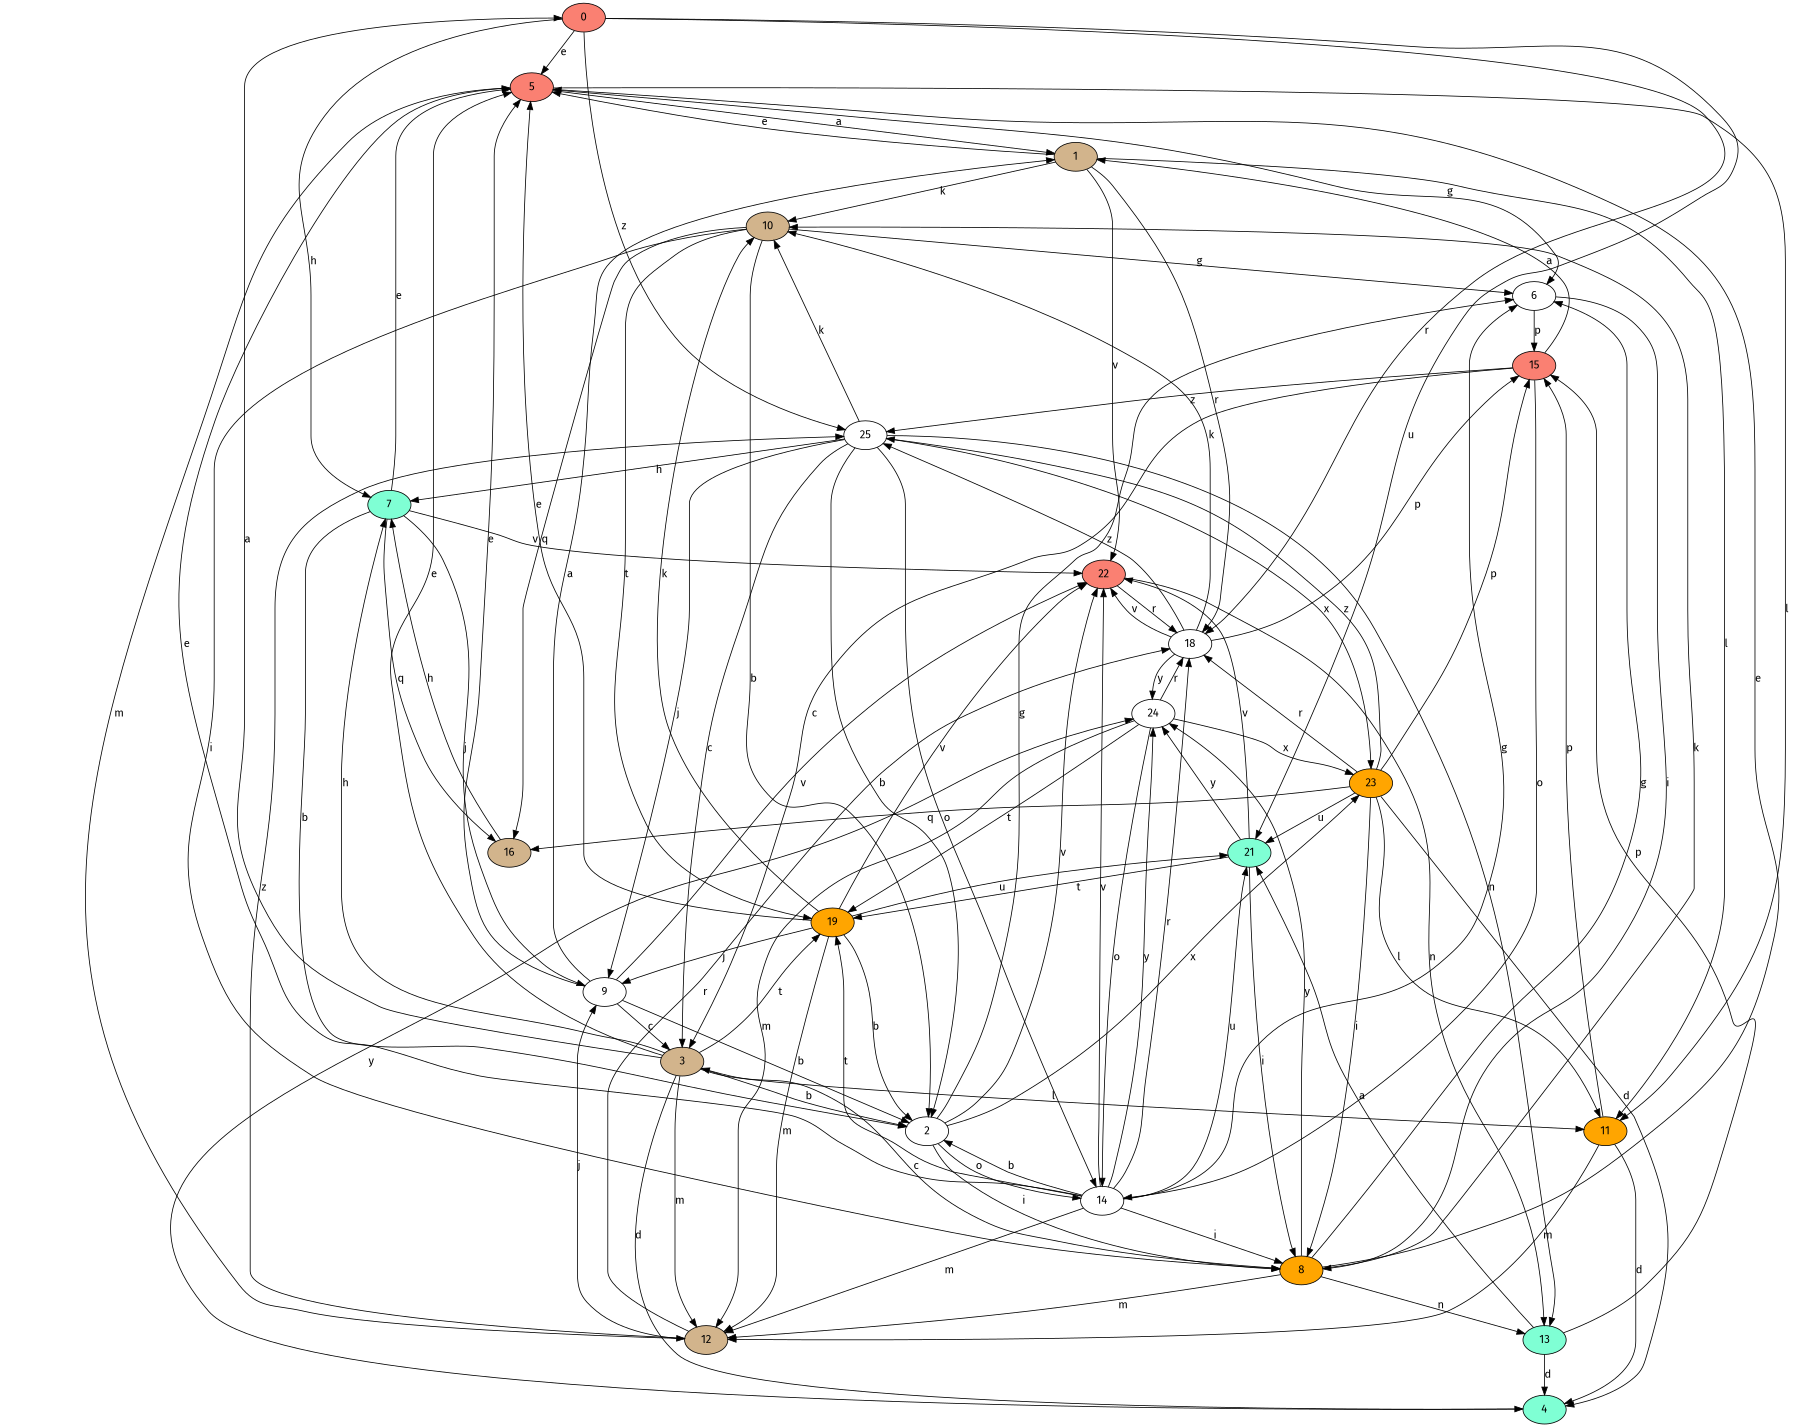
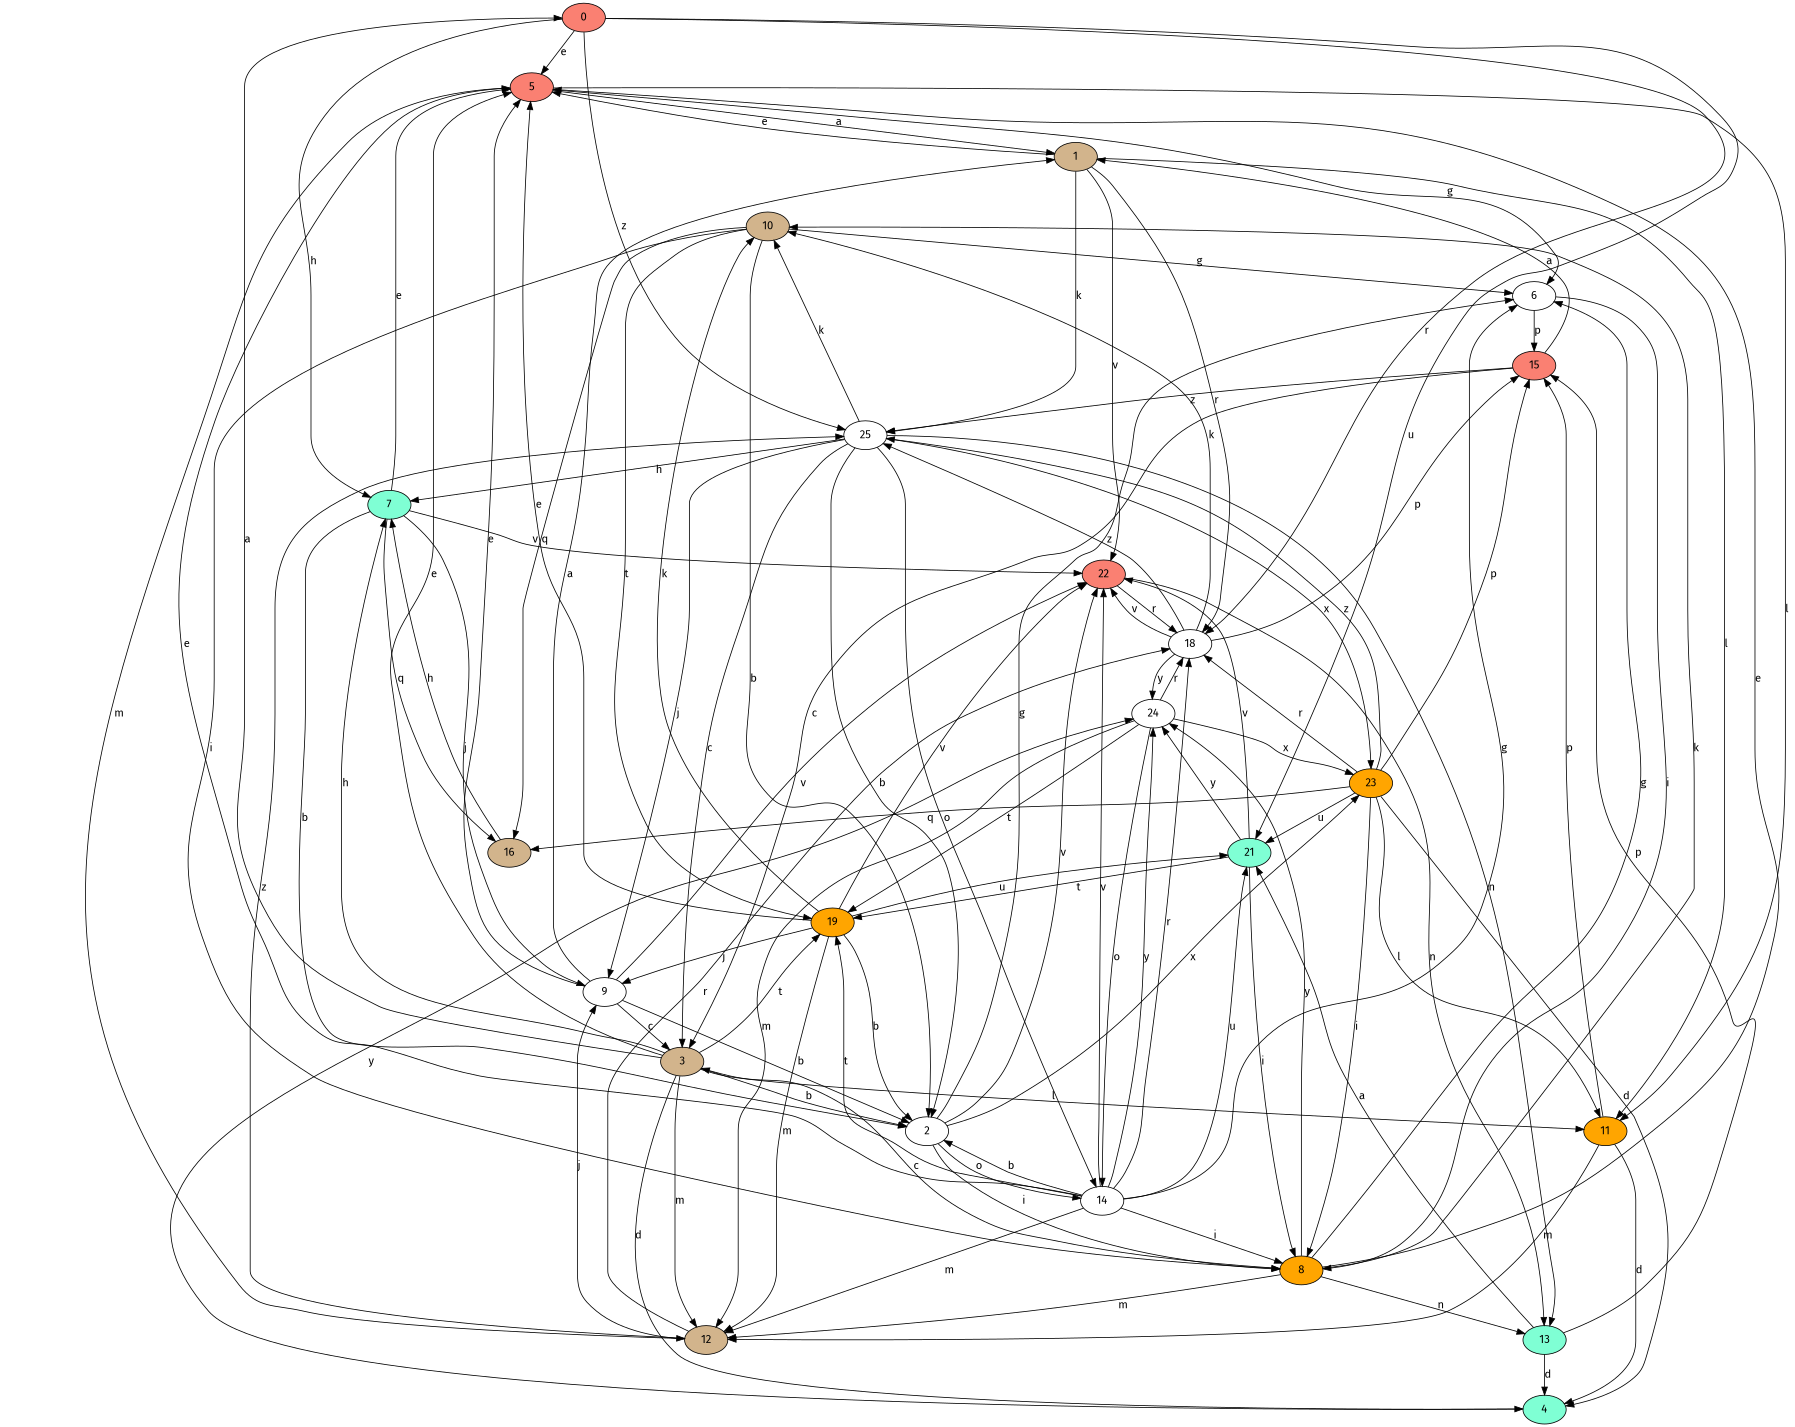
edge "1" -> "10": now "1" -> "25"
edge "15" -> "14": removed, label "o"
